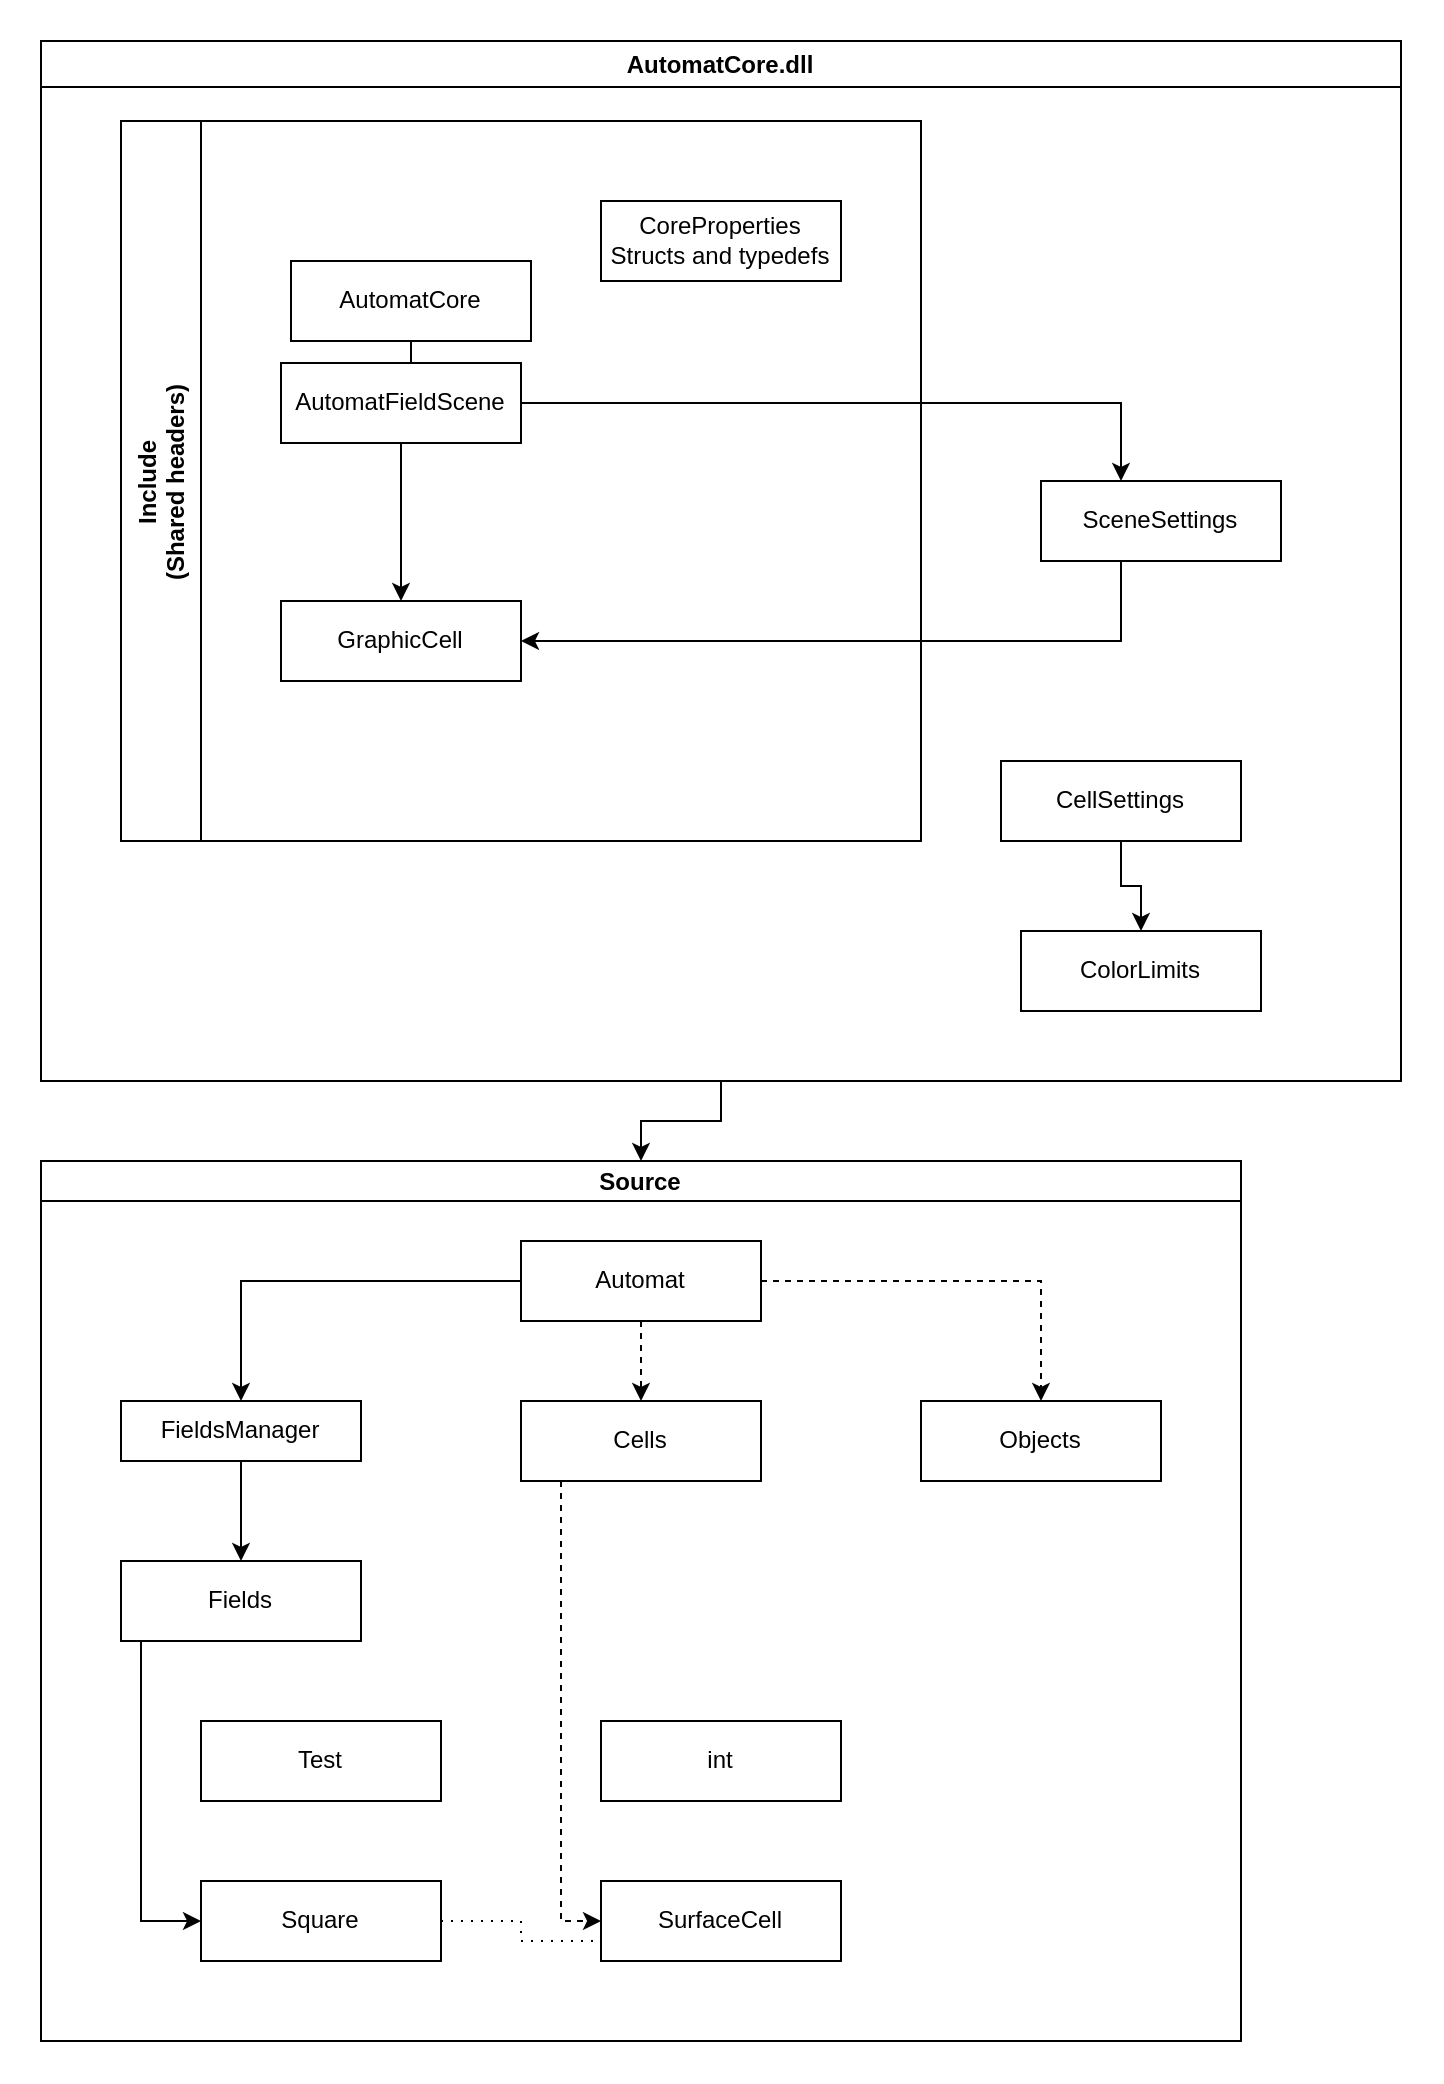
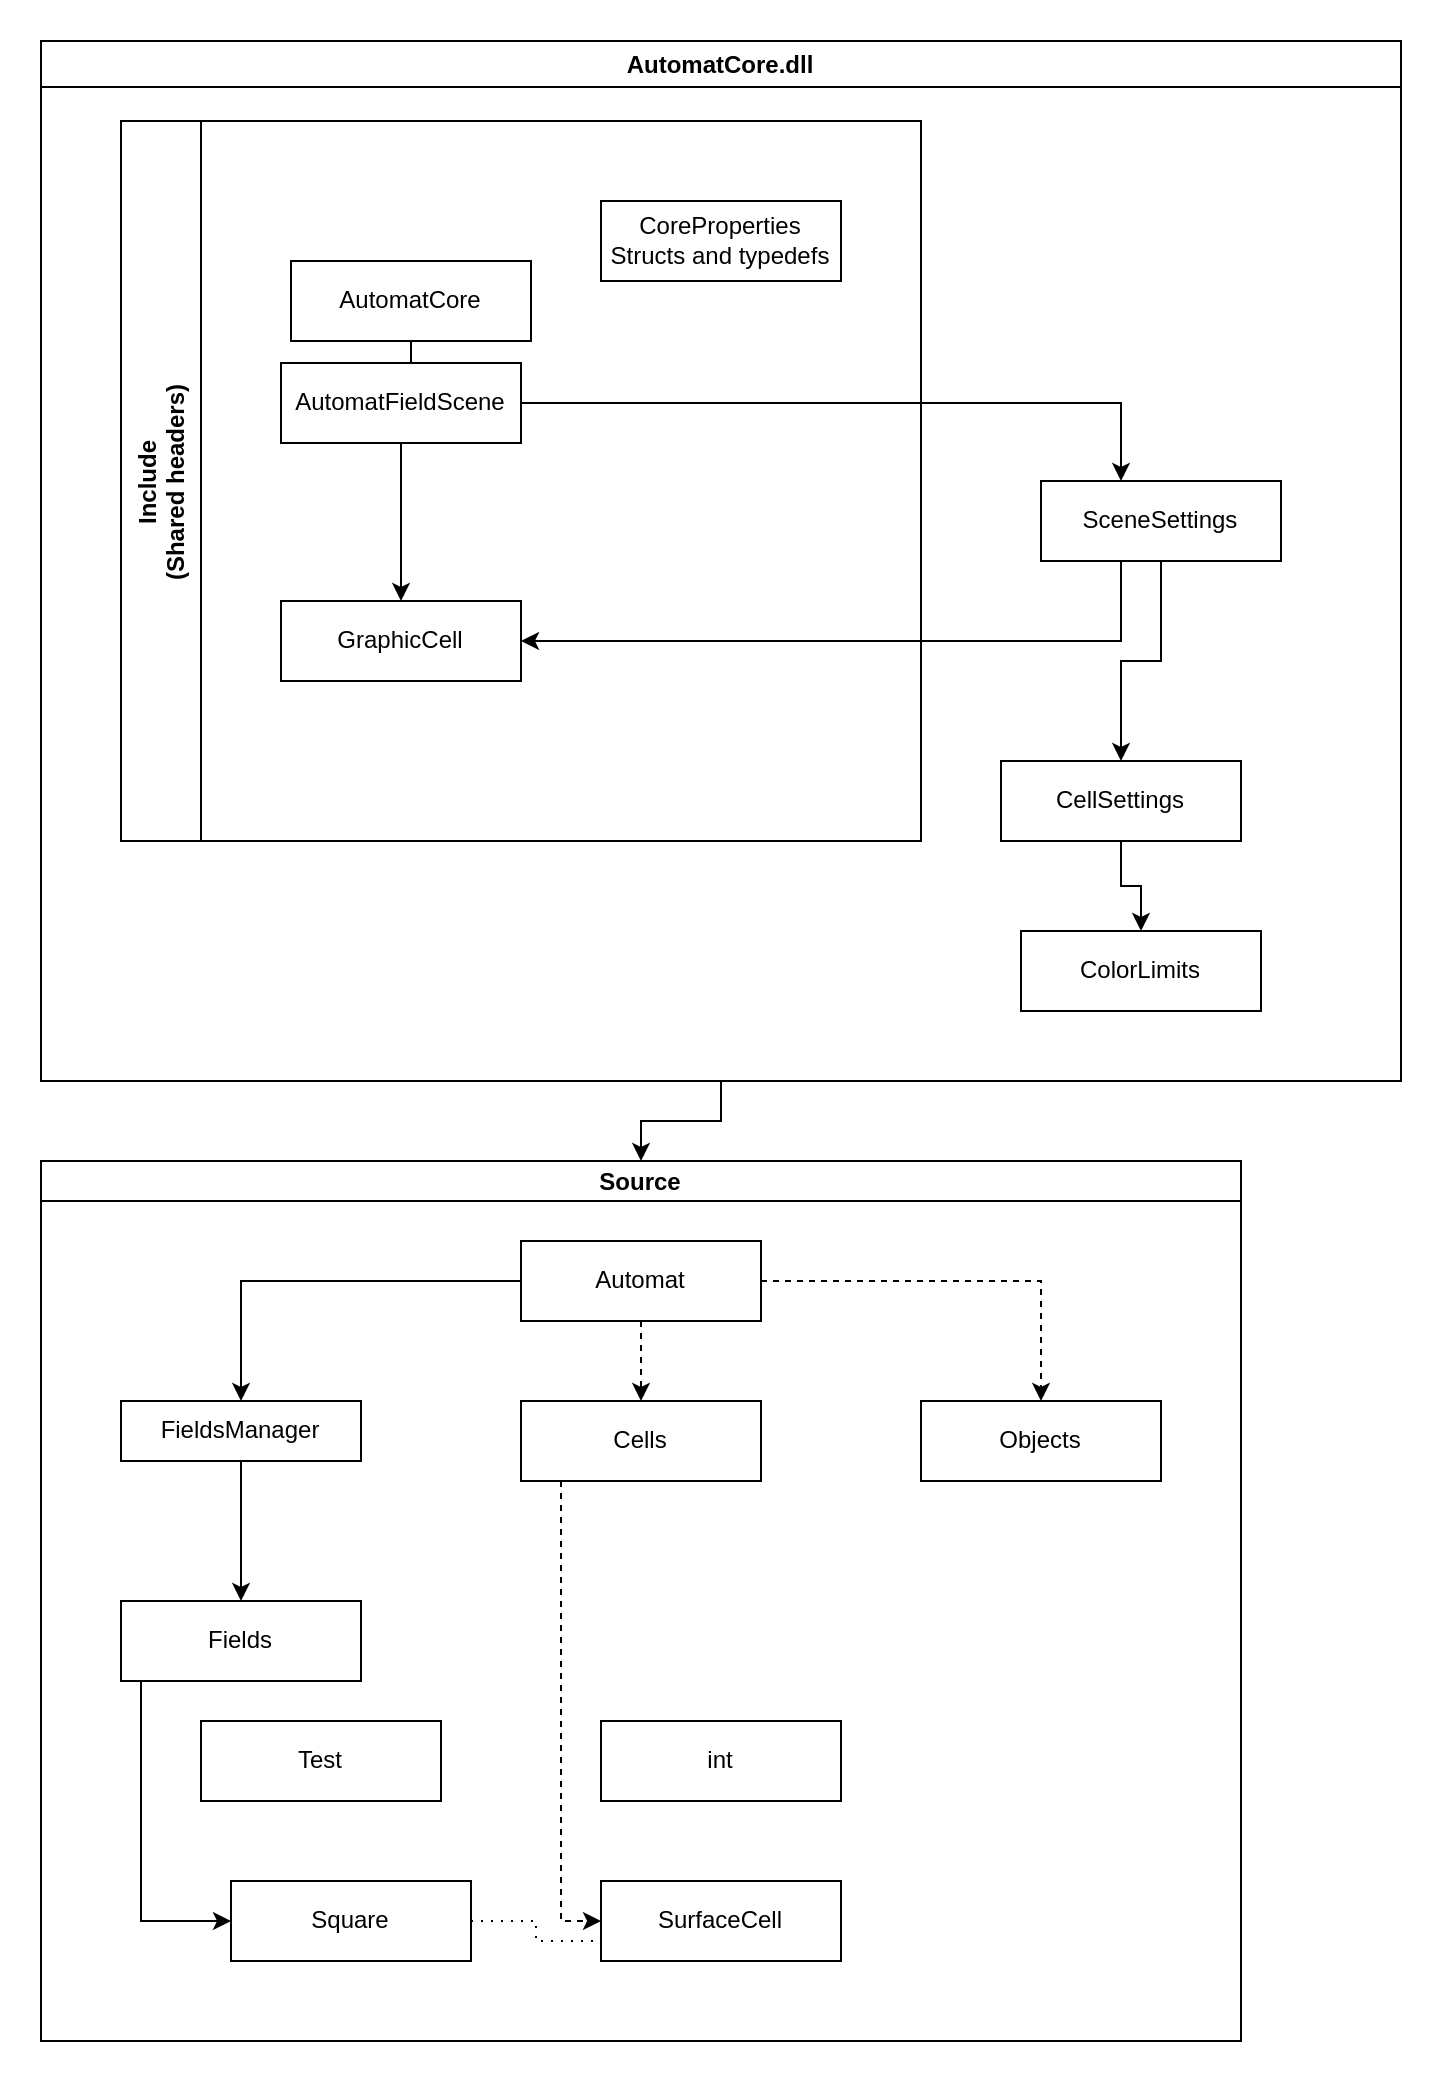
edge "SceneSettings" -> "CellSettings": added
node "Fields": moved (241, 1601) -> (241, 1641)
node "Square": moved (321, 1921) -> (351, 1921)
